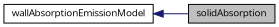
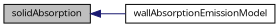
edge "solidAbsorption" -> "wallAbsorptionEmissionModel": reversed
